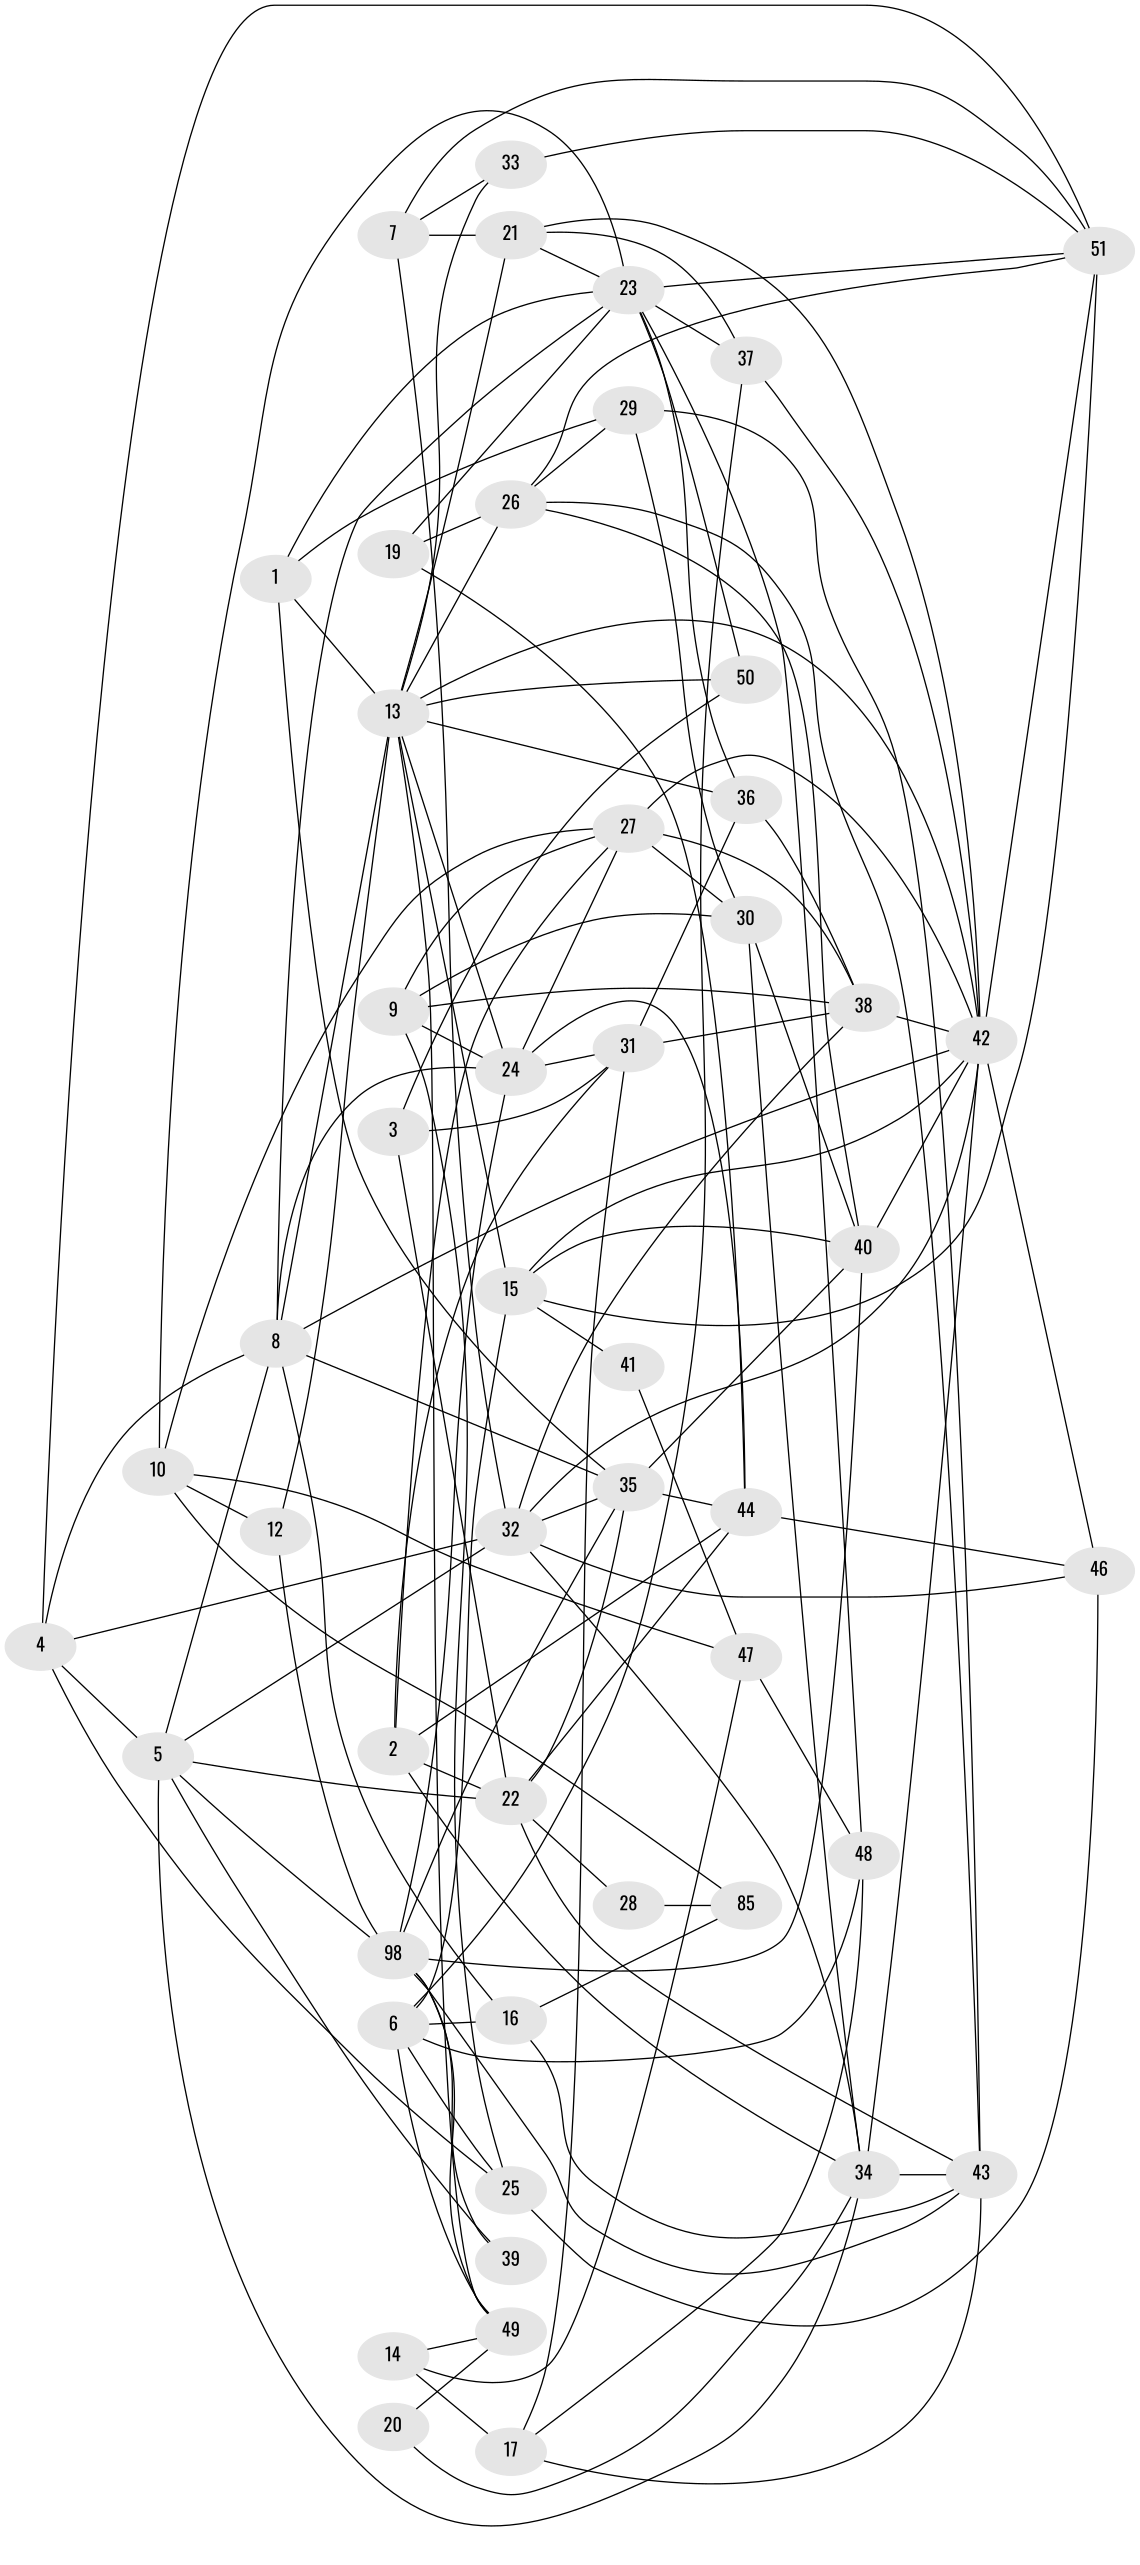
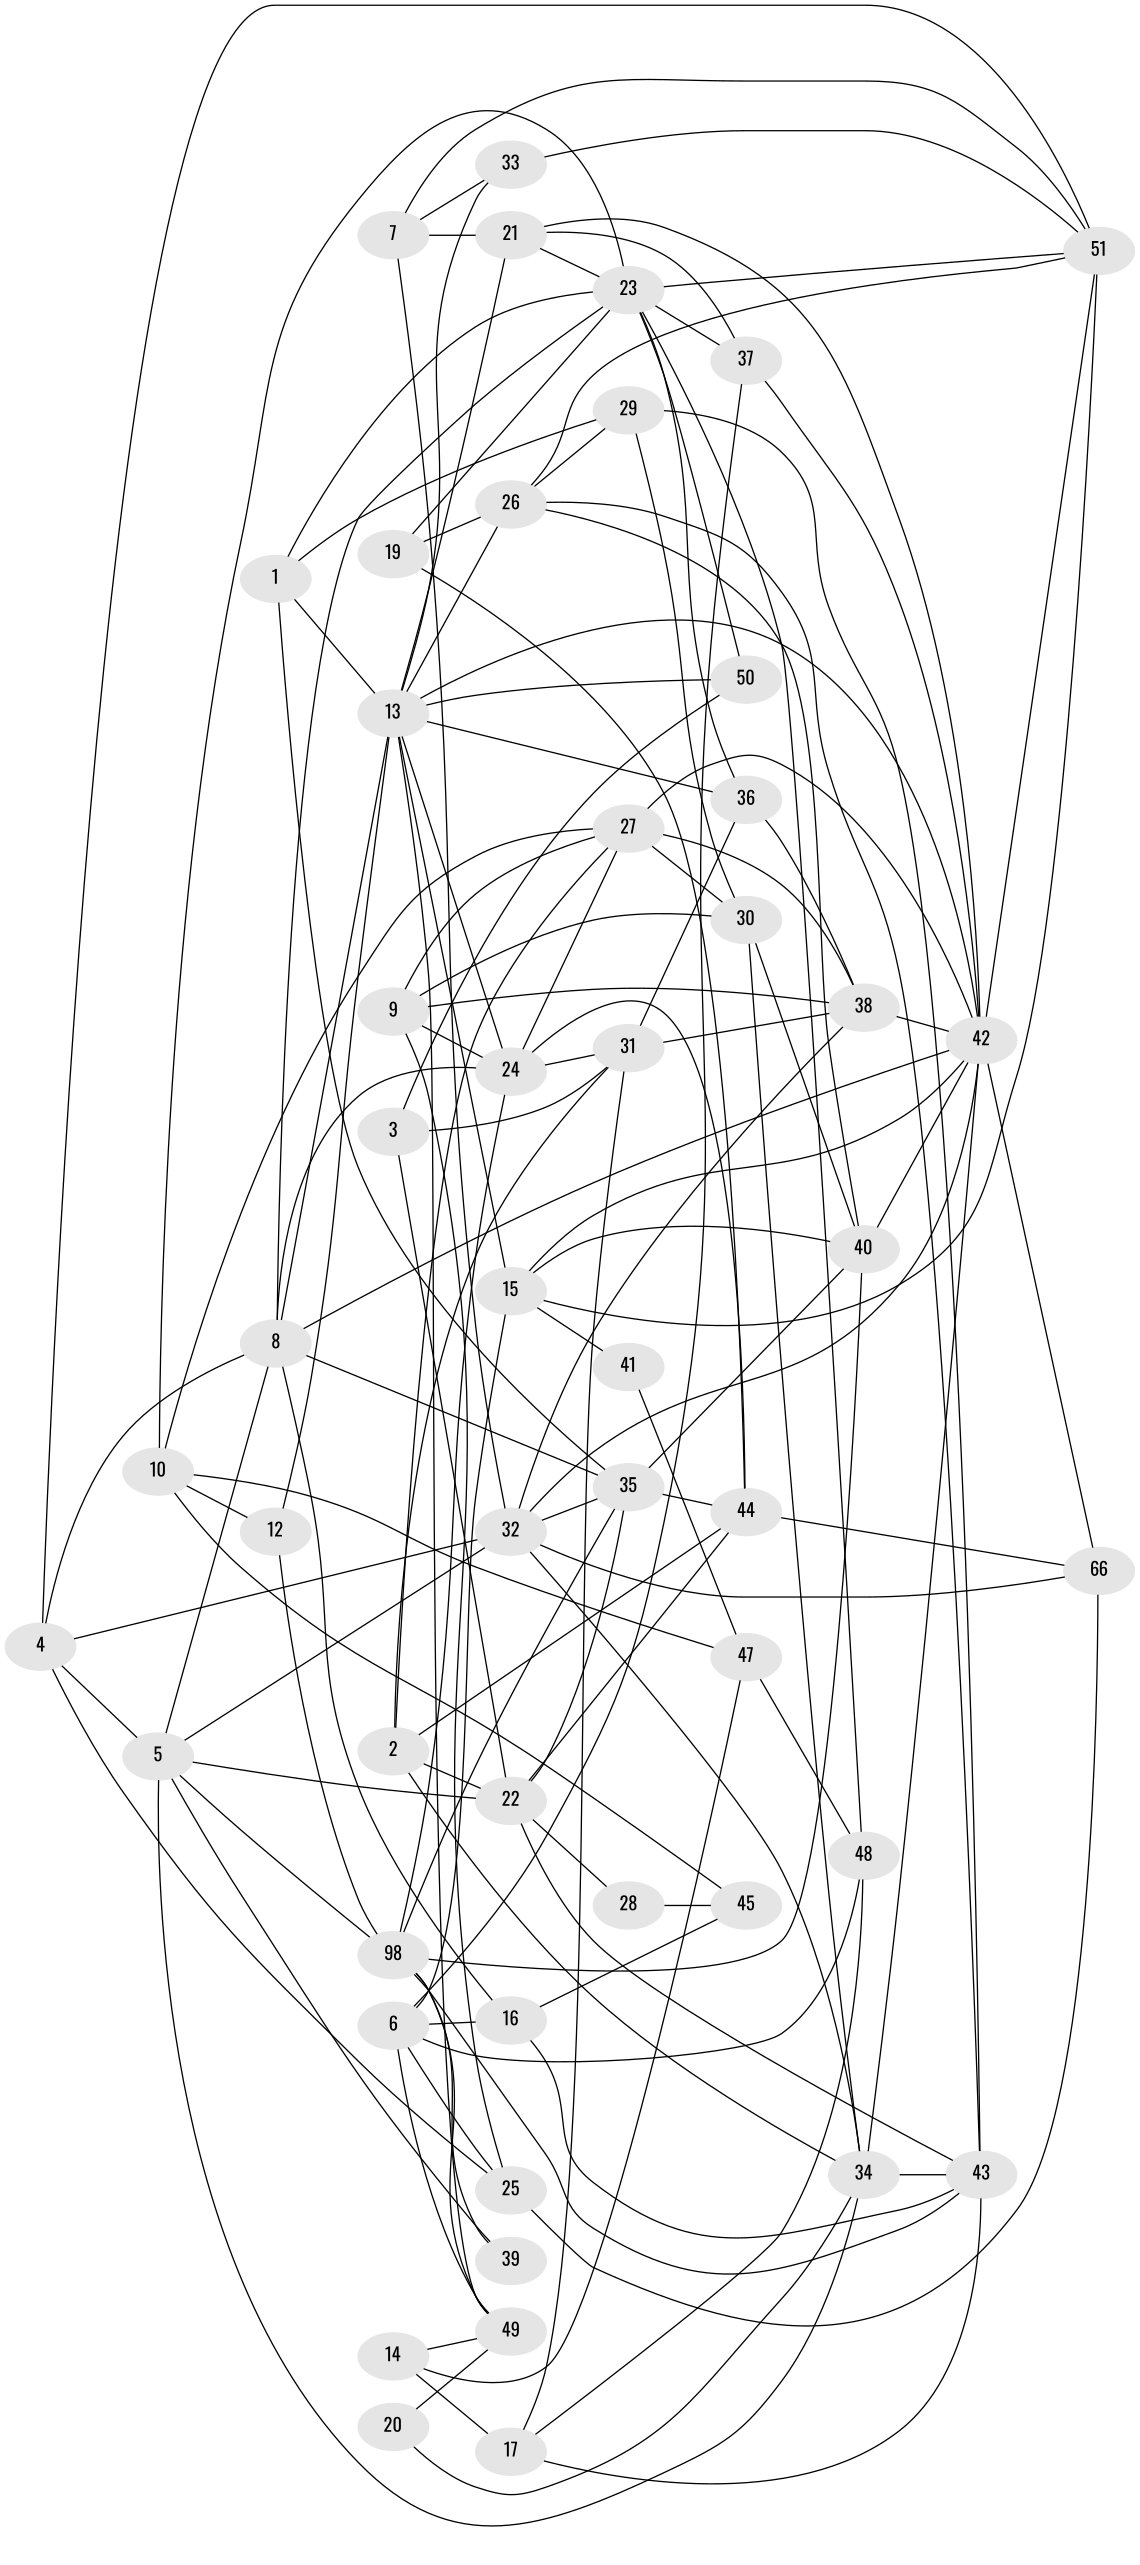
node "46": label "46" -> "66"
node "85": label "85" -> "45"
